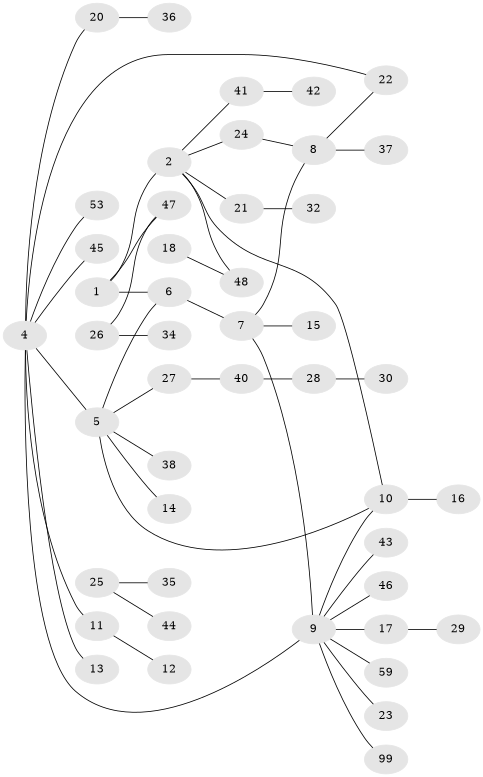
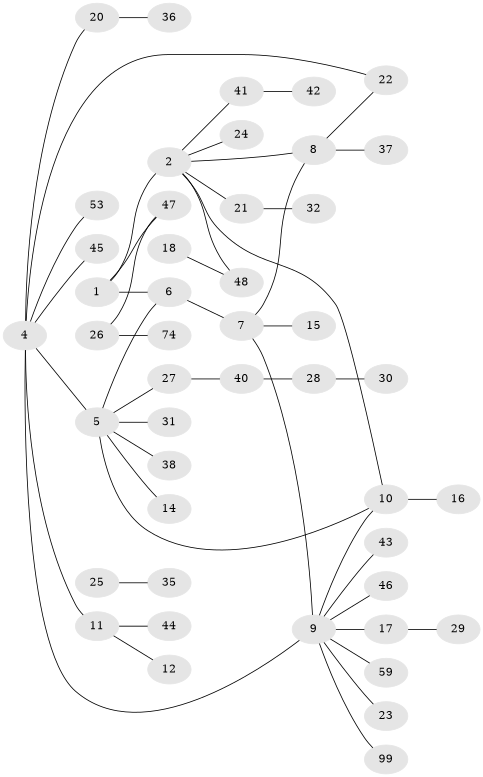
edge "24" -- "8": now "2" -- "8"
node "34": label "34" -> "74"
node "31": added
edge "25" -- "44": now "11" -- "44"
node "13": removed
